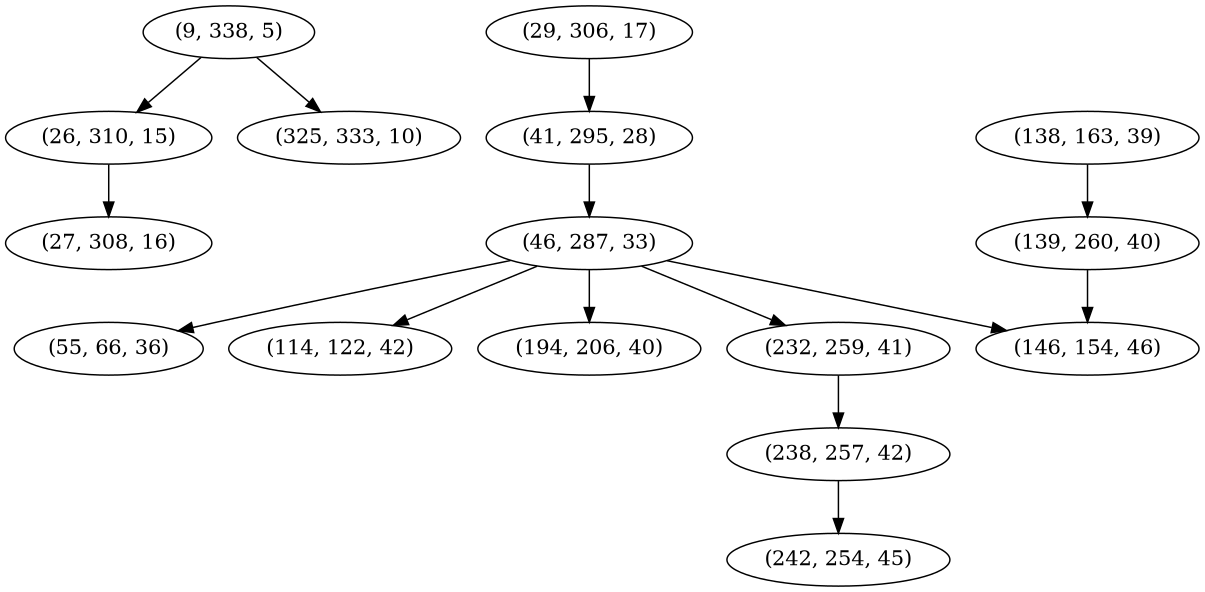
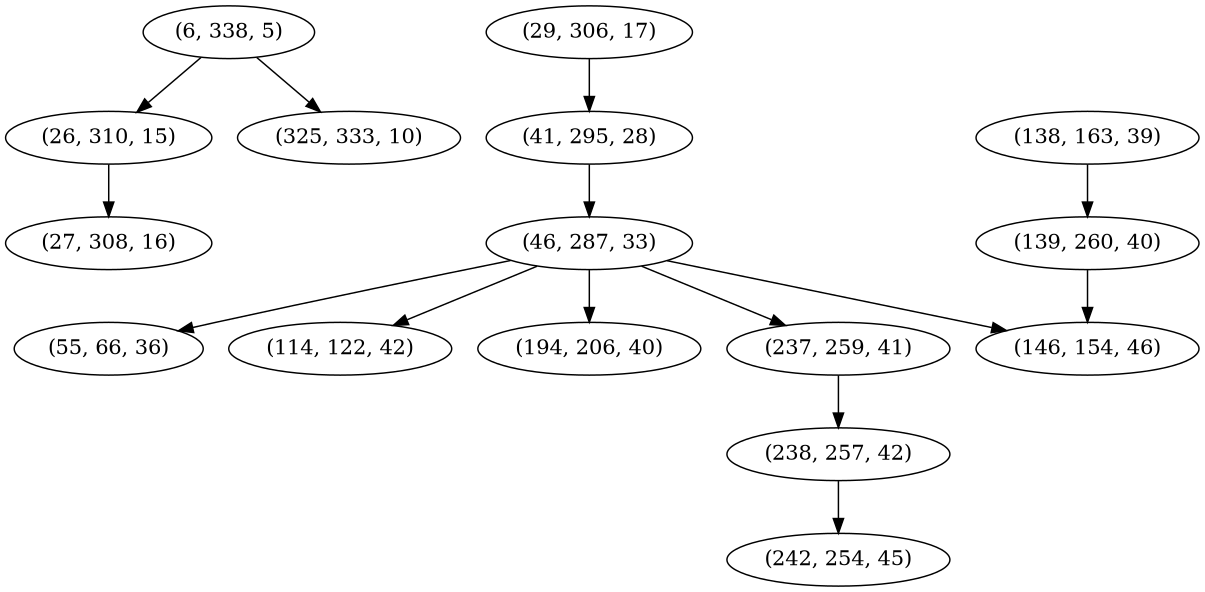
node "(9, 338, 5)": label "(9, 338, 5)" -> "(6, 338, 5)"
node "(232, 259, 41)": label "(232, 259, 41)" -> "(237, 259, 41)"
